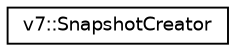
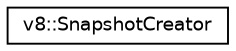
node "v7::SnapshotCreator": label "v7::SnapshotCreator" -> "v8::SnapshotCreator"
